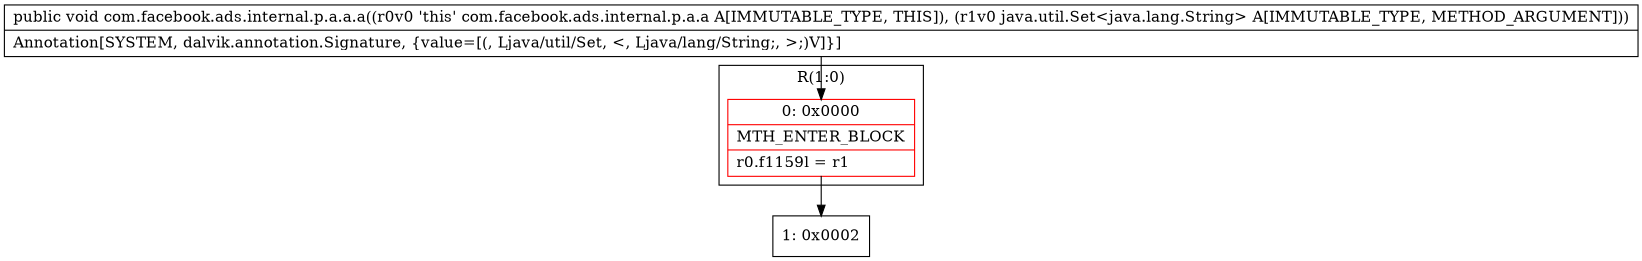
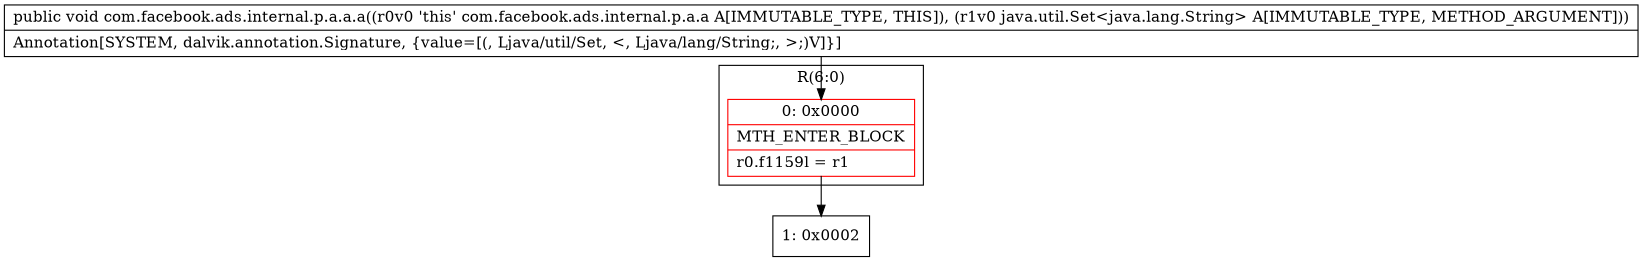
cluster "R(1:0)": label "R(1:0)" -> "R(6:0)"
